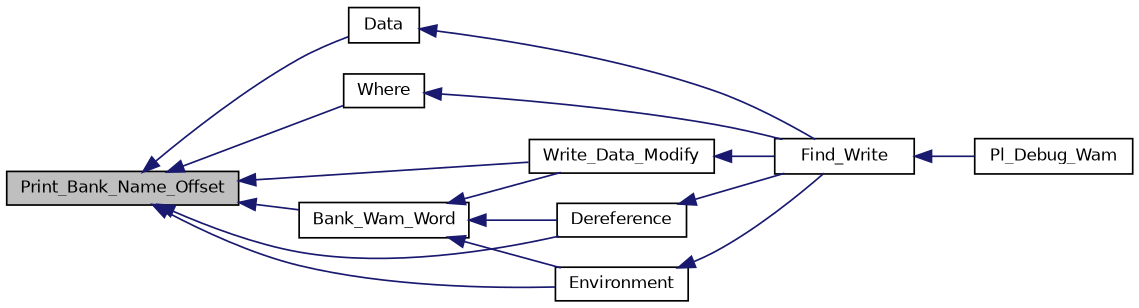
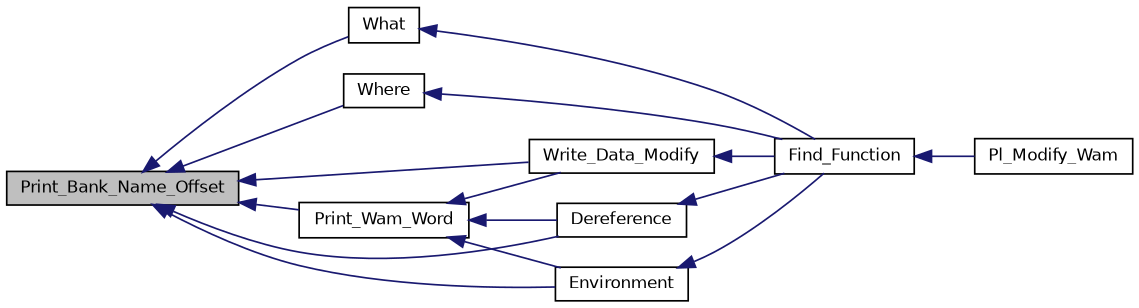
node "Data": label "Data" -> "What"
node "Find_Write": label "Find_Write" -> "Find_Function"
node "Pl_Debug_Wam": label "Pl_Debug_Wam" -> "Pl_Modify_Wam"
node "Bank_Wam_Word": label "Bank_Wam_Word" -> "Print_Wam_Word"
